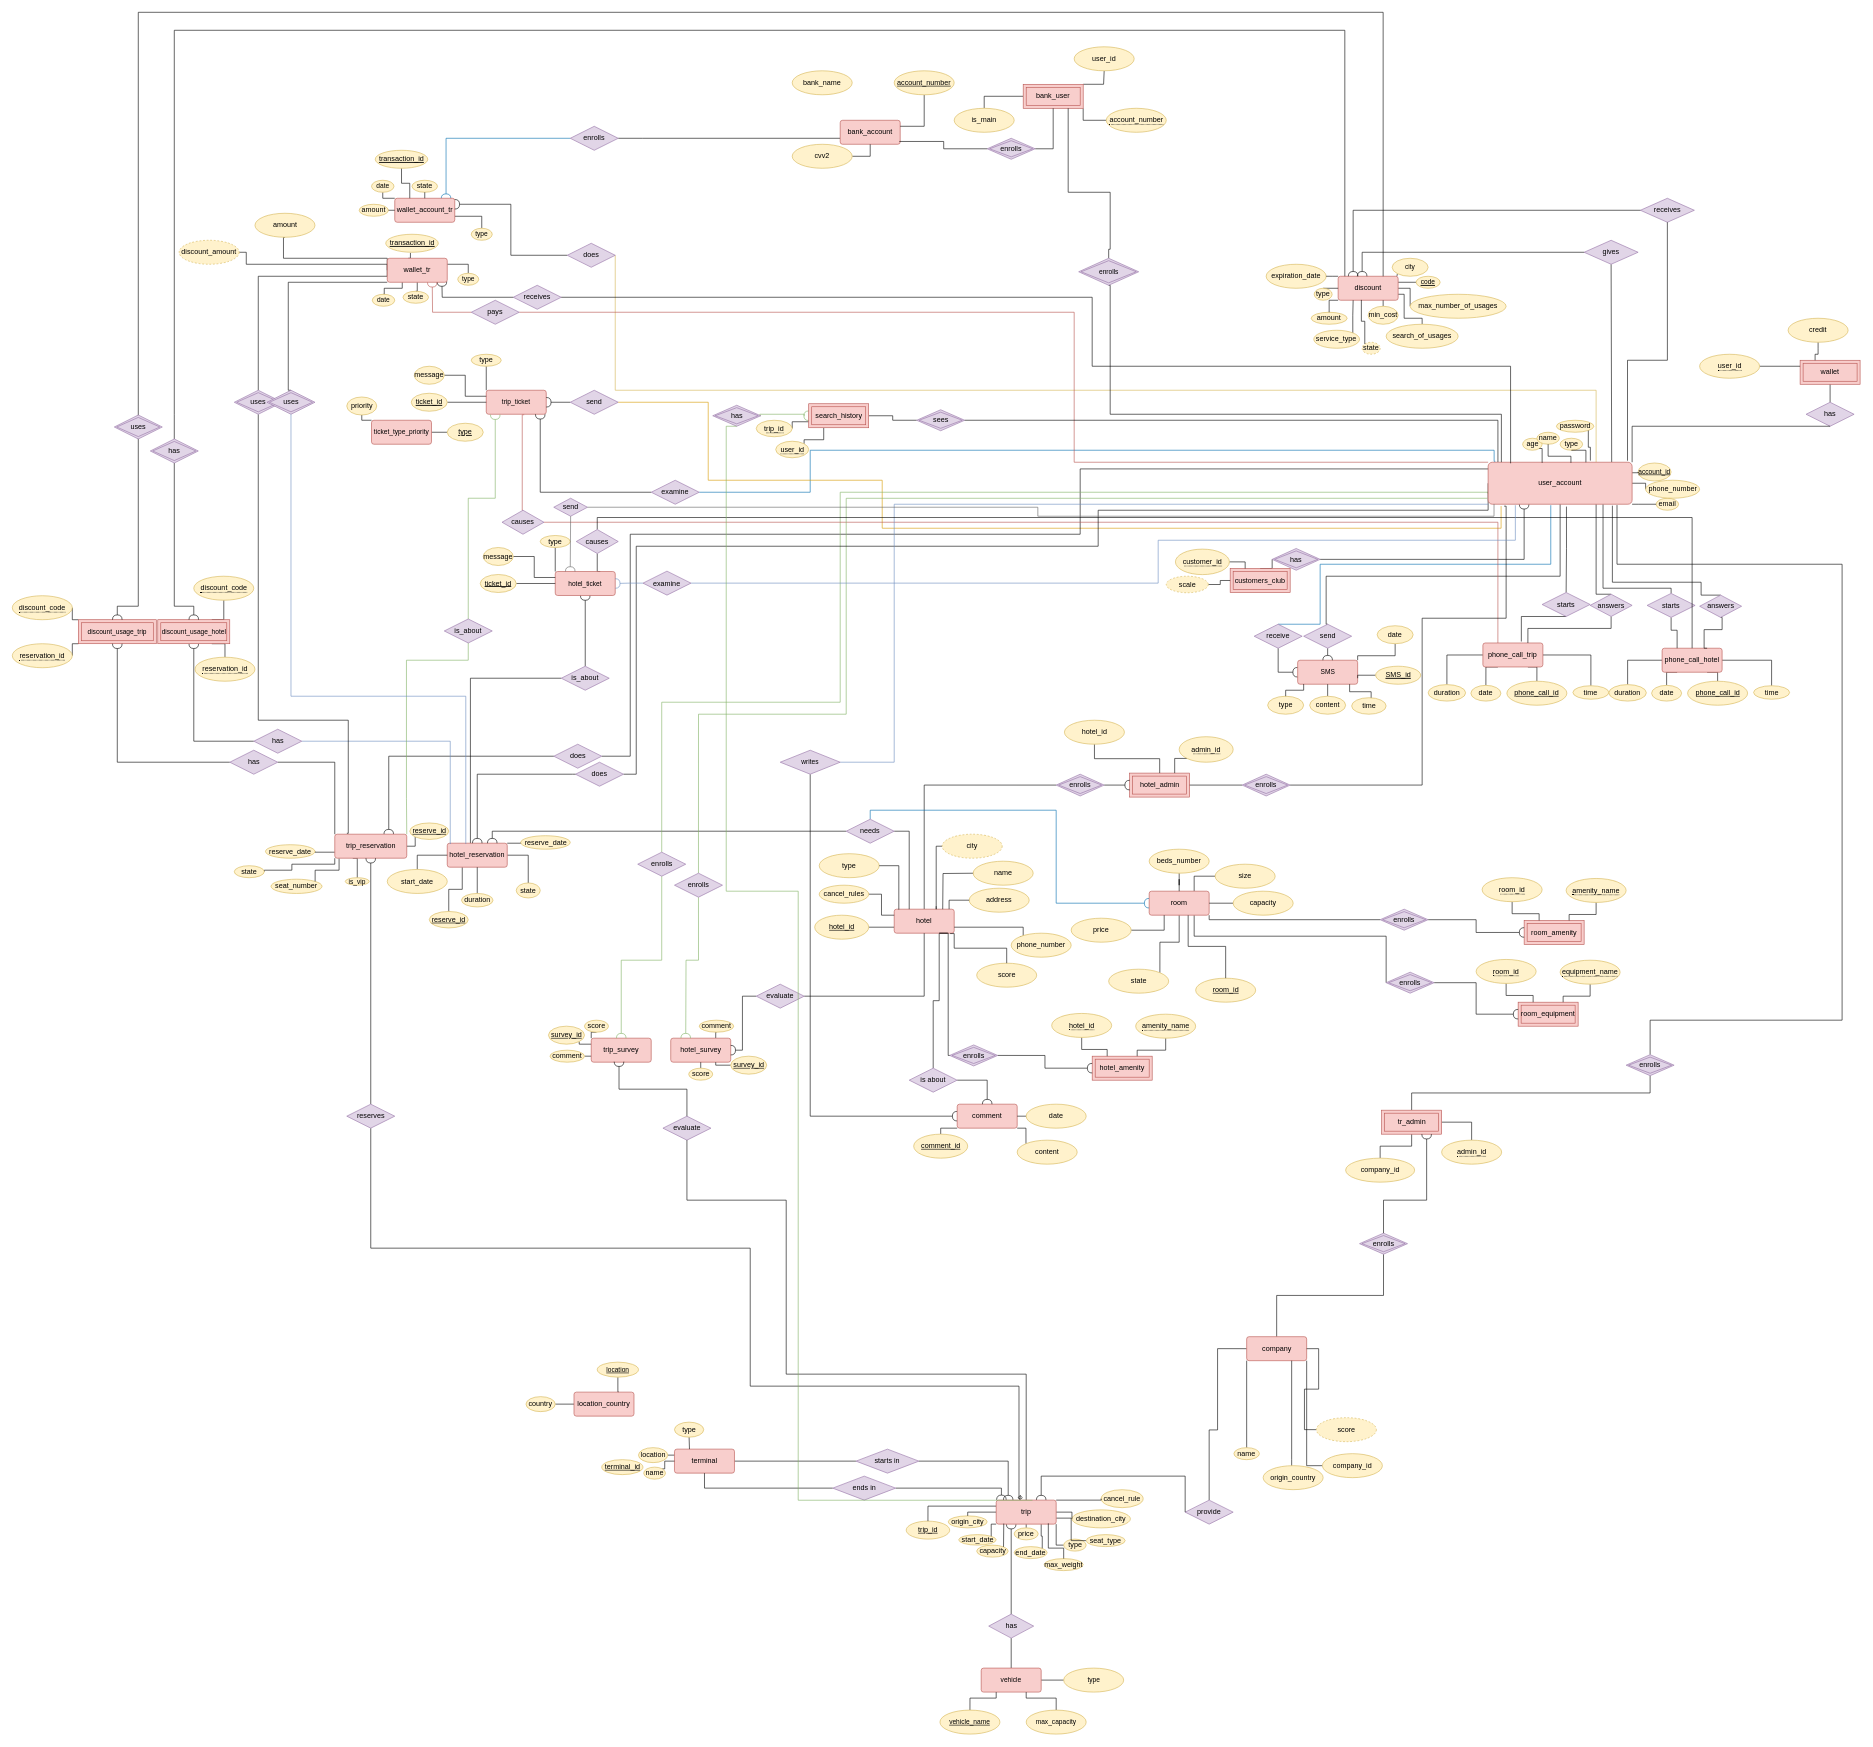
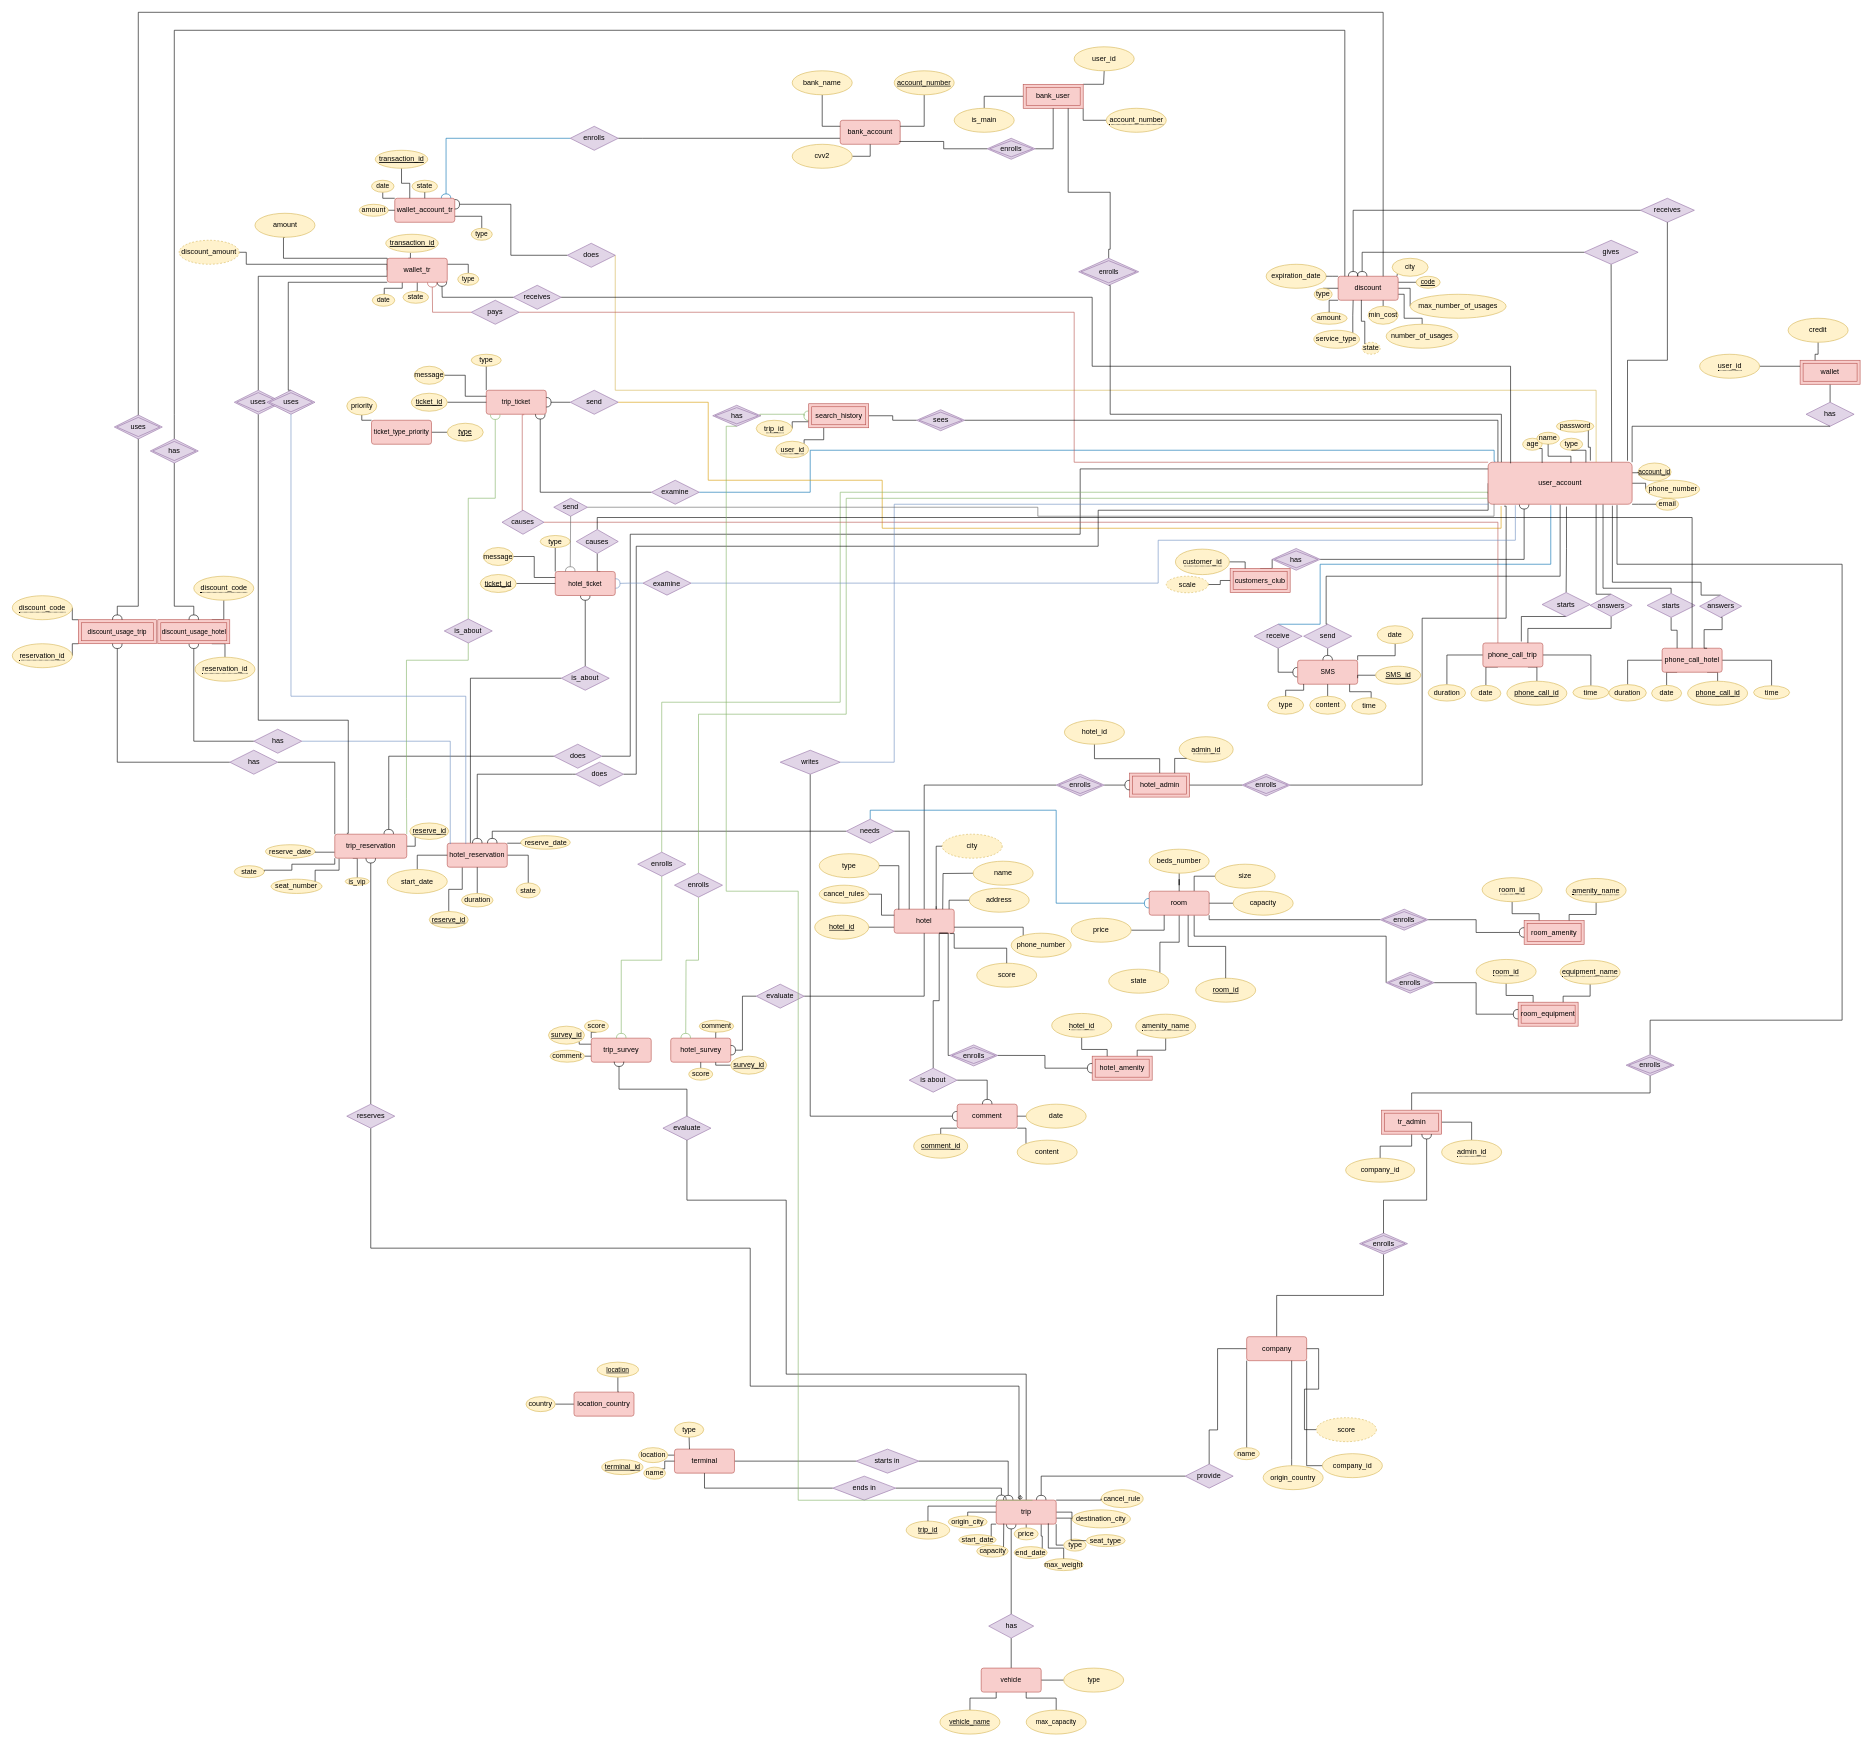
edge "bank_name" -- "bank_account": added
node "search_of_usages": label "search_of_usages" -> "number_of_usages"
node "provide": moved (1209, 1512) -> (1209, 1476)
